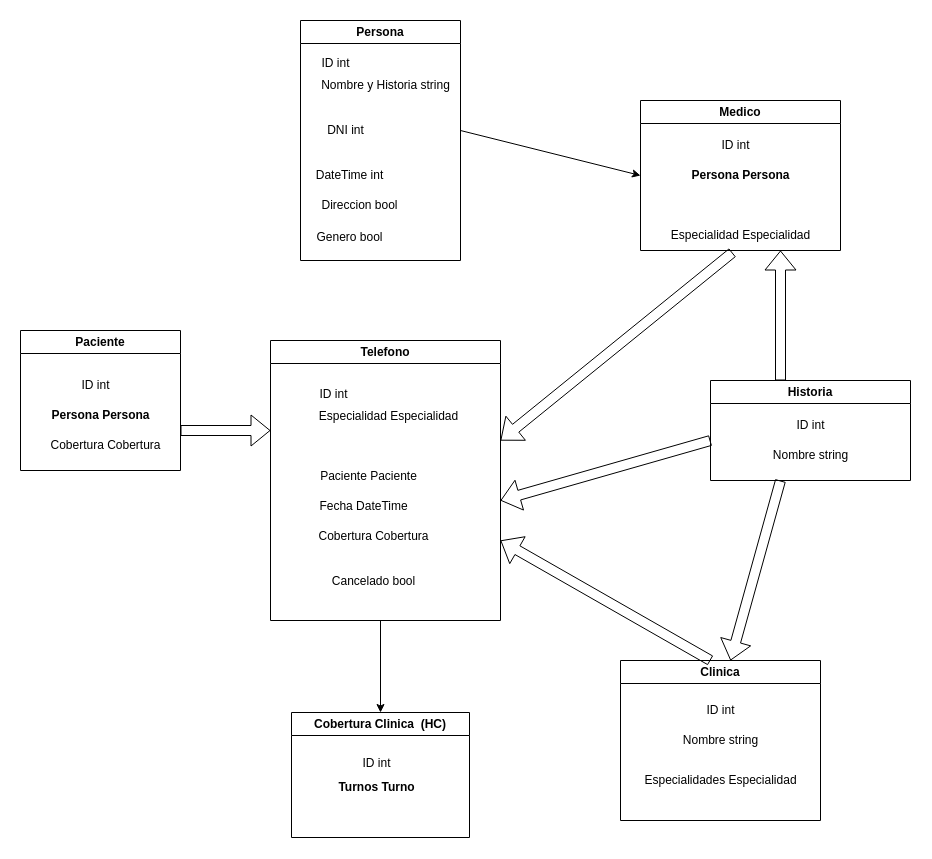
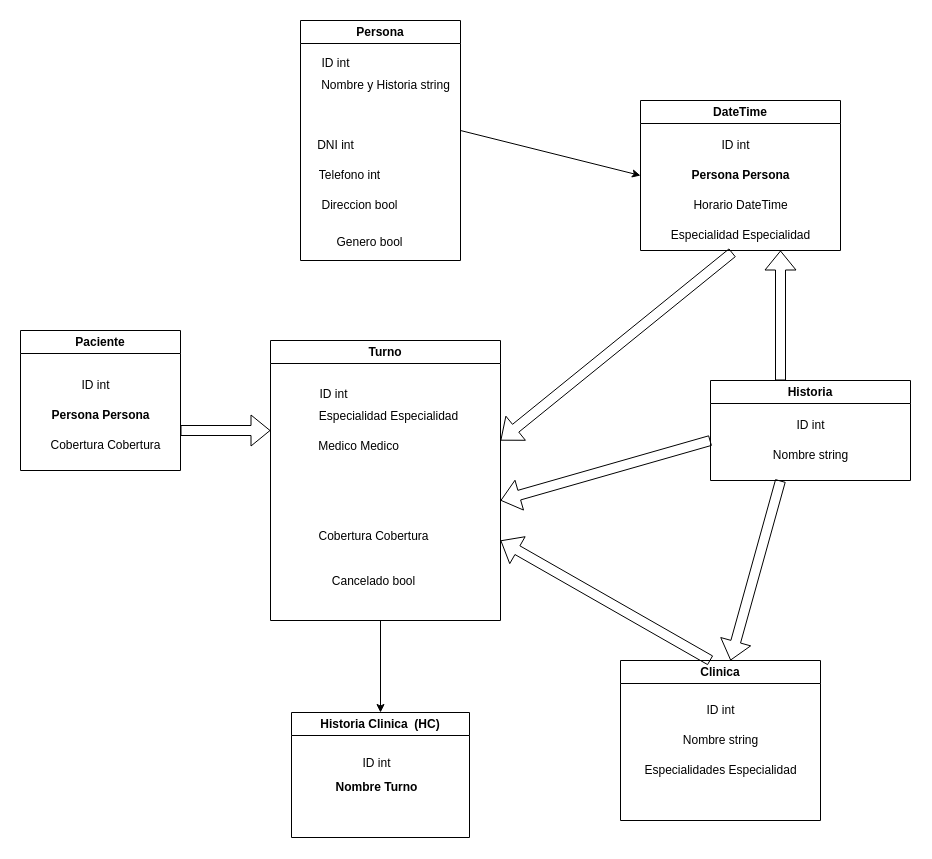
node "Medico": label "Medico" -> "DateTime"
node "DNI int": moved (346, 131) -> (336, 146)
node "DateTime int": label "DateTime int" -> "Telefono int"
node "Horario DateTime": added
node "Genero bool": moved (350, 238) -> (370, 243)
node "Telefono": label "Telefono" -> "Turno"
node "Medico Medico": added
node "Paciente Paciente": removed
node "Fecha DateTime": removed
node "Cobertura Clinica (HC)": label "Cobertura Clinica (HC)" -> "Historia Clinica (HC)"
node "Especialidades Especialidad": moved (721, 781) -> (721, 771)
node "Turnos Turno": label "Turnos Turno" -> "Nombre Turno"
